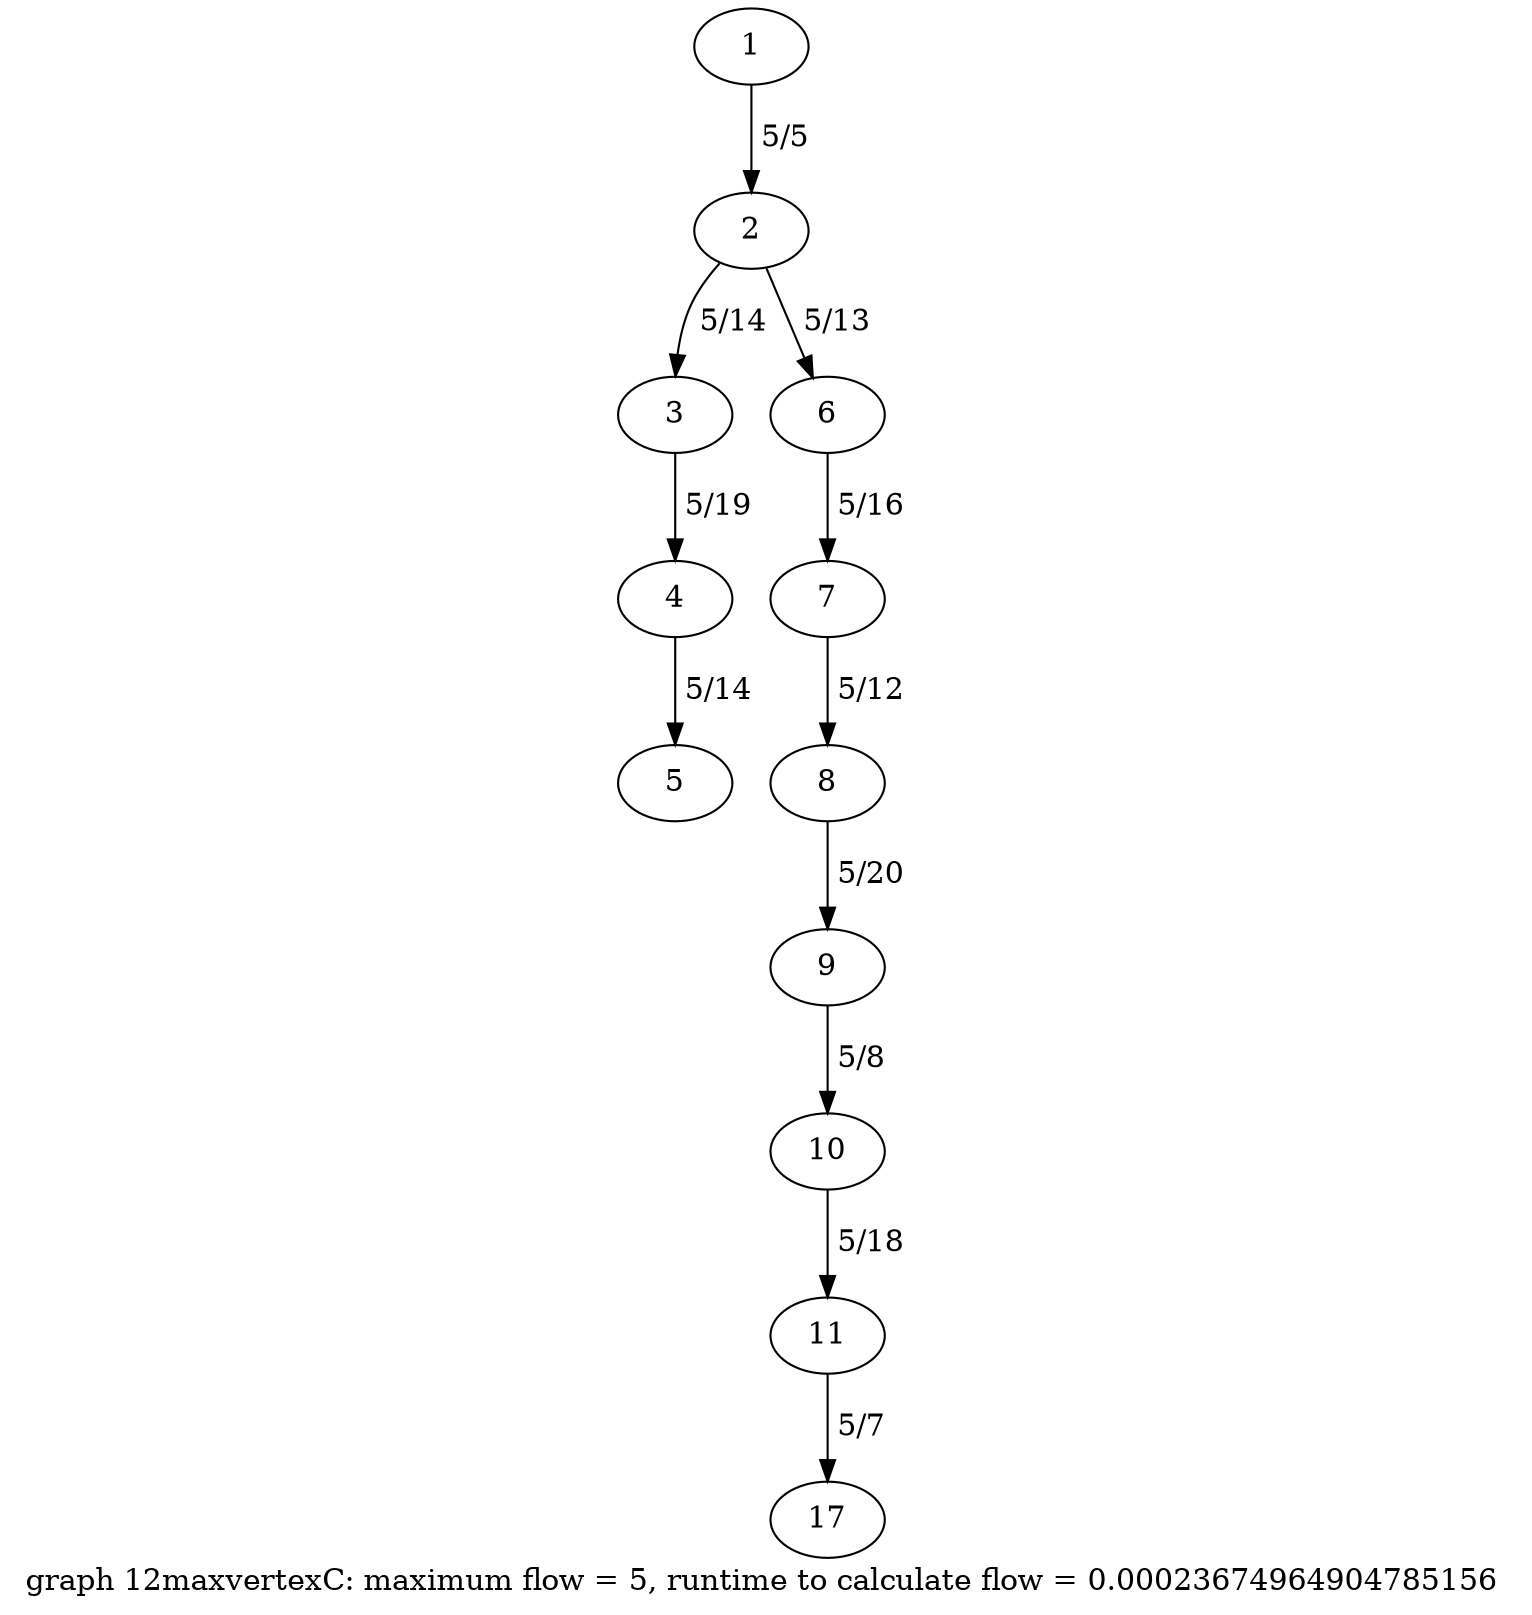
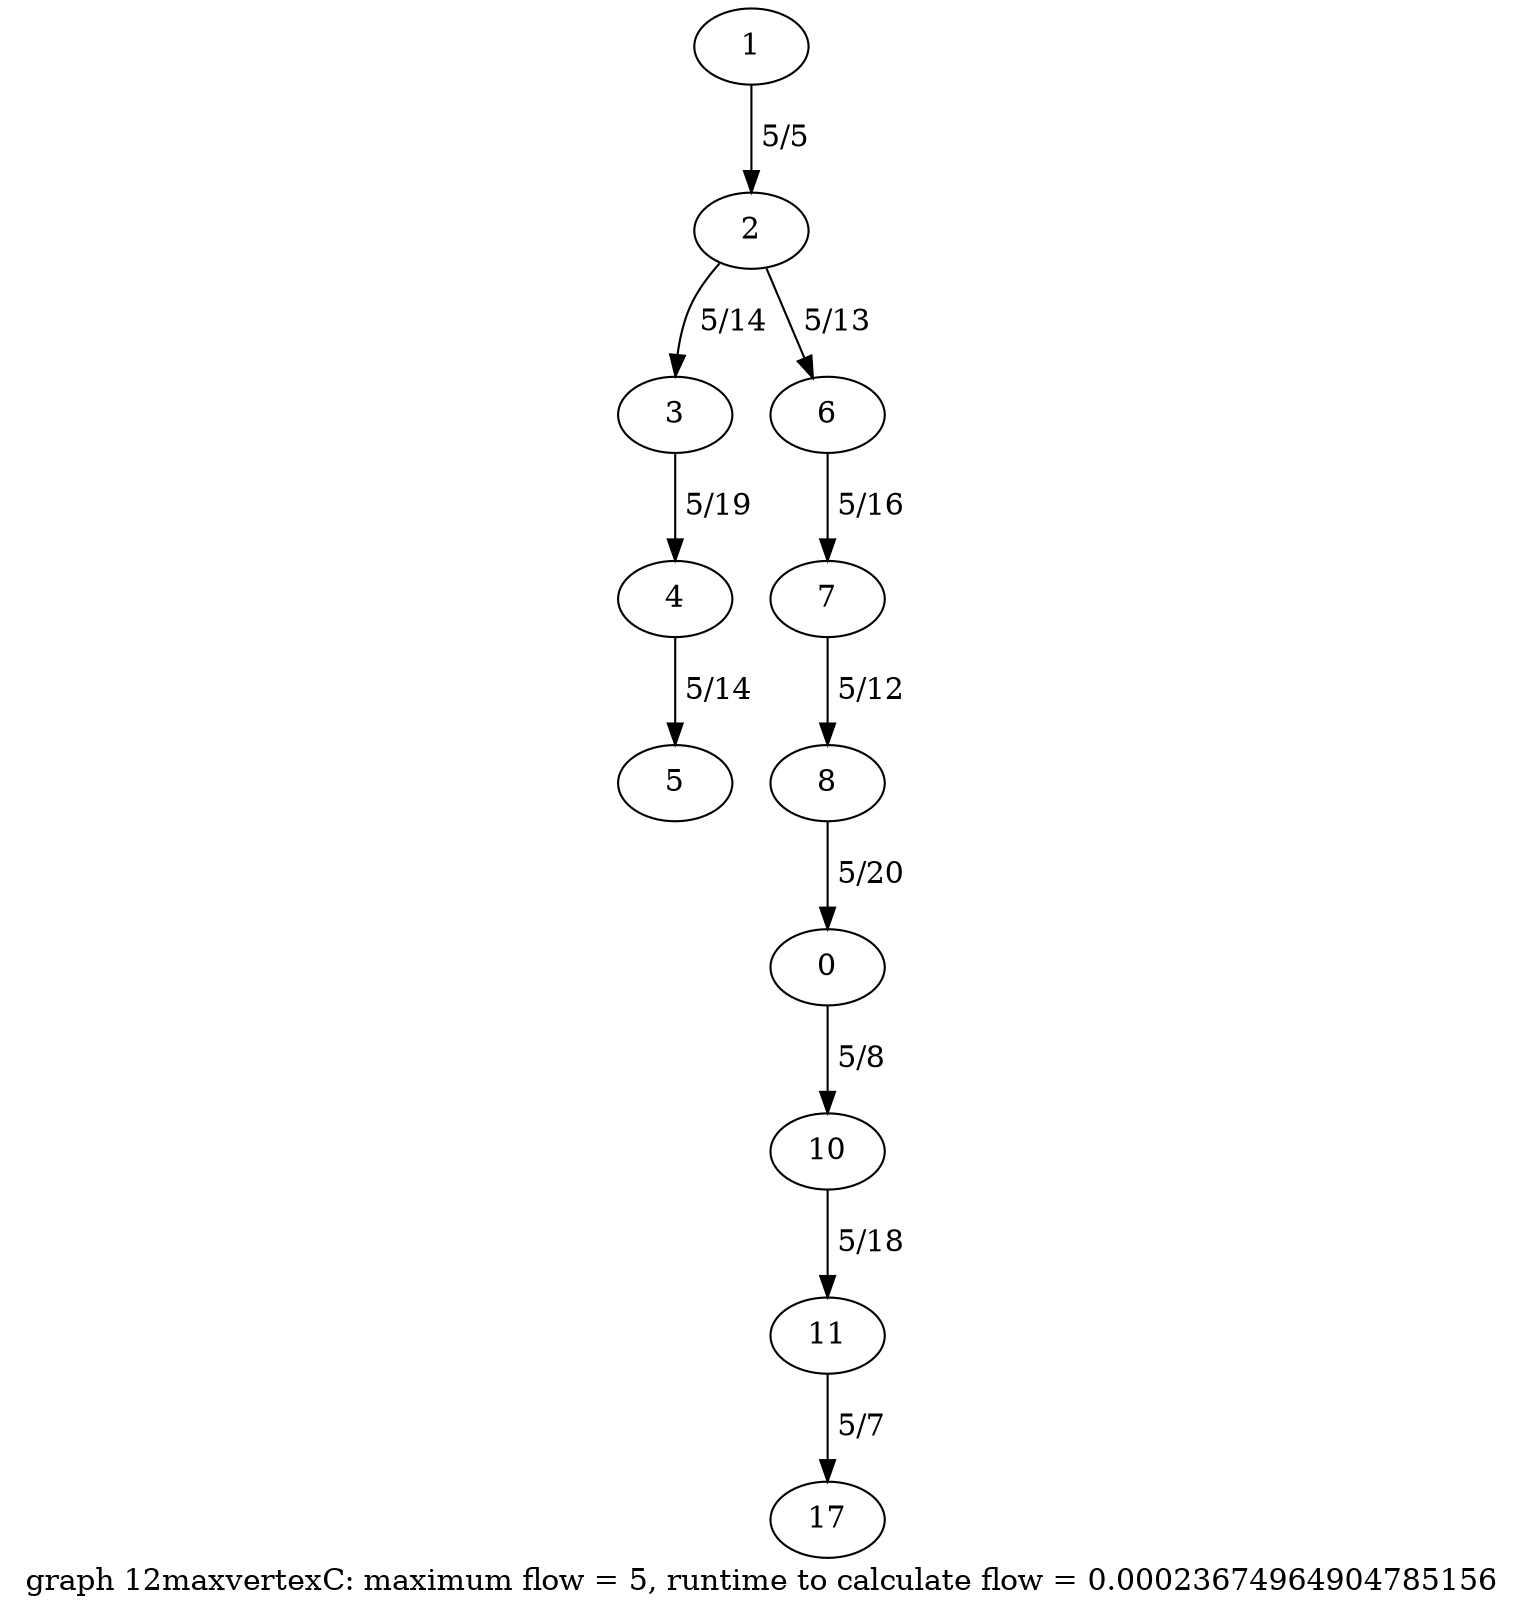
node "9": label "9" -> "0"
